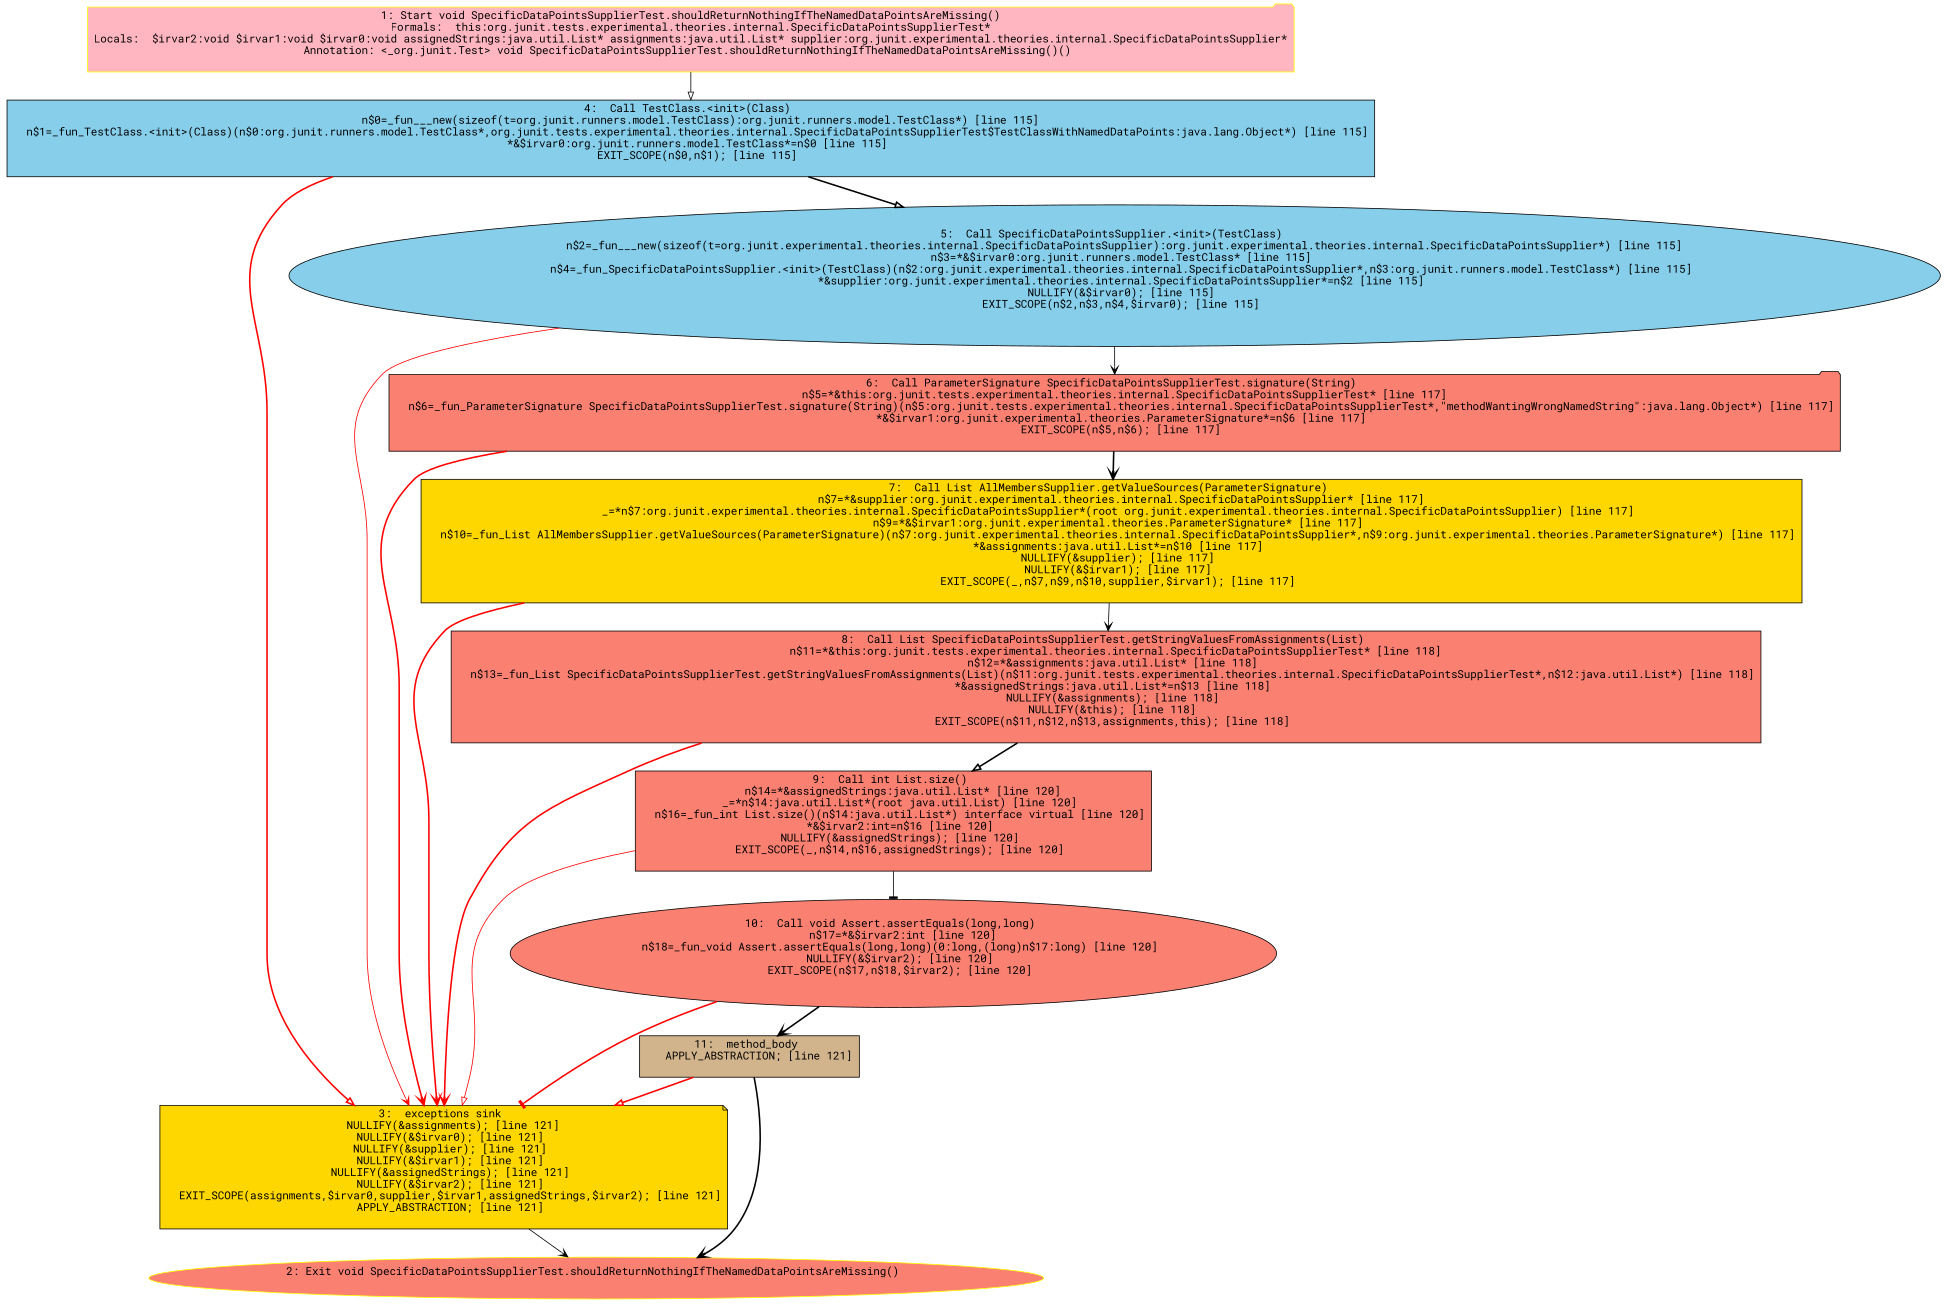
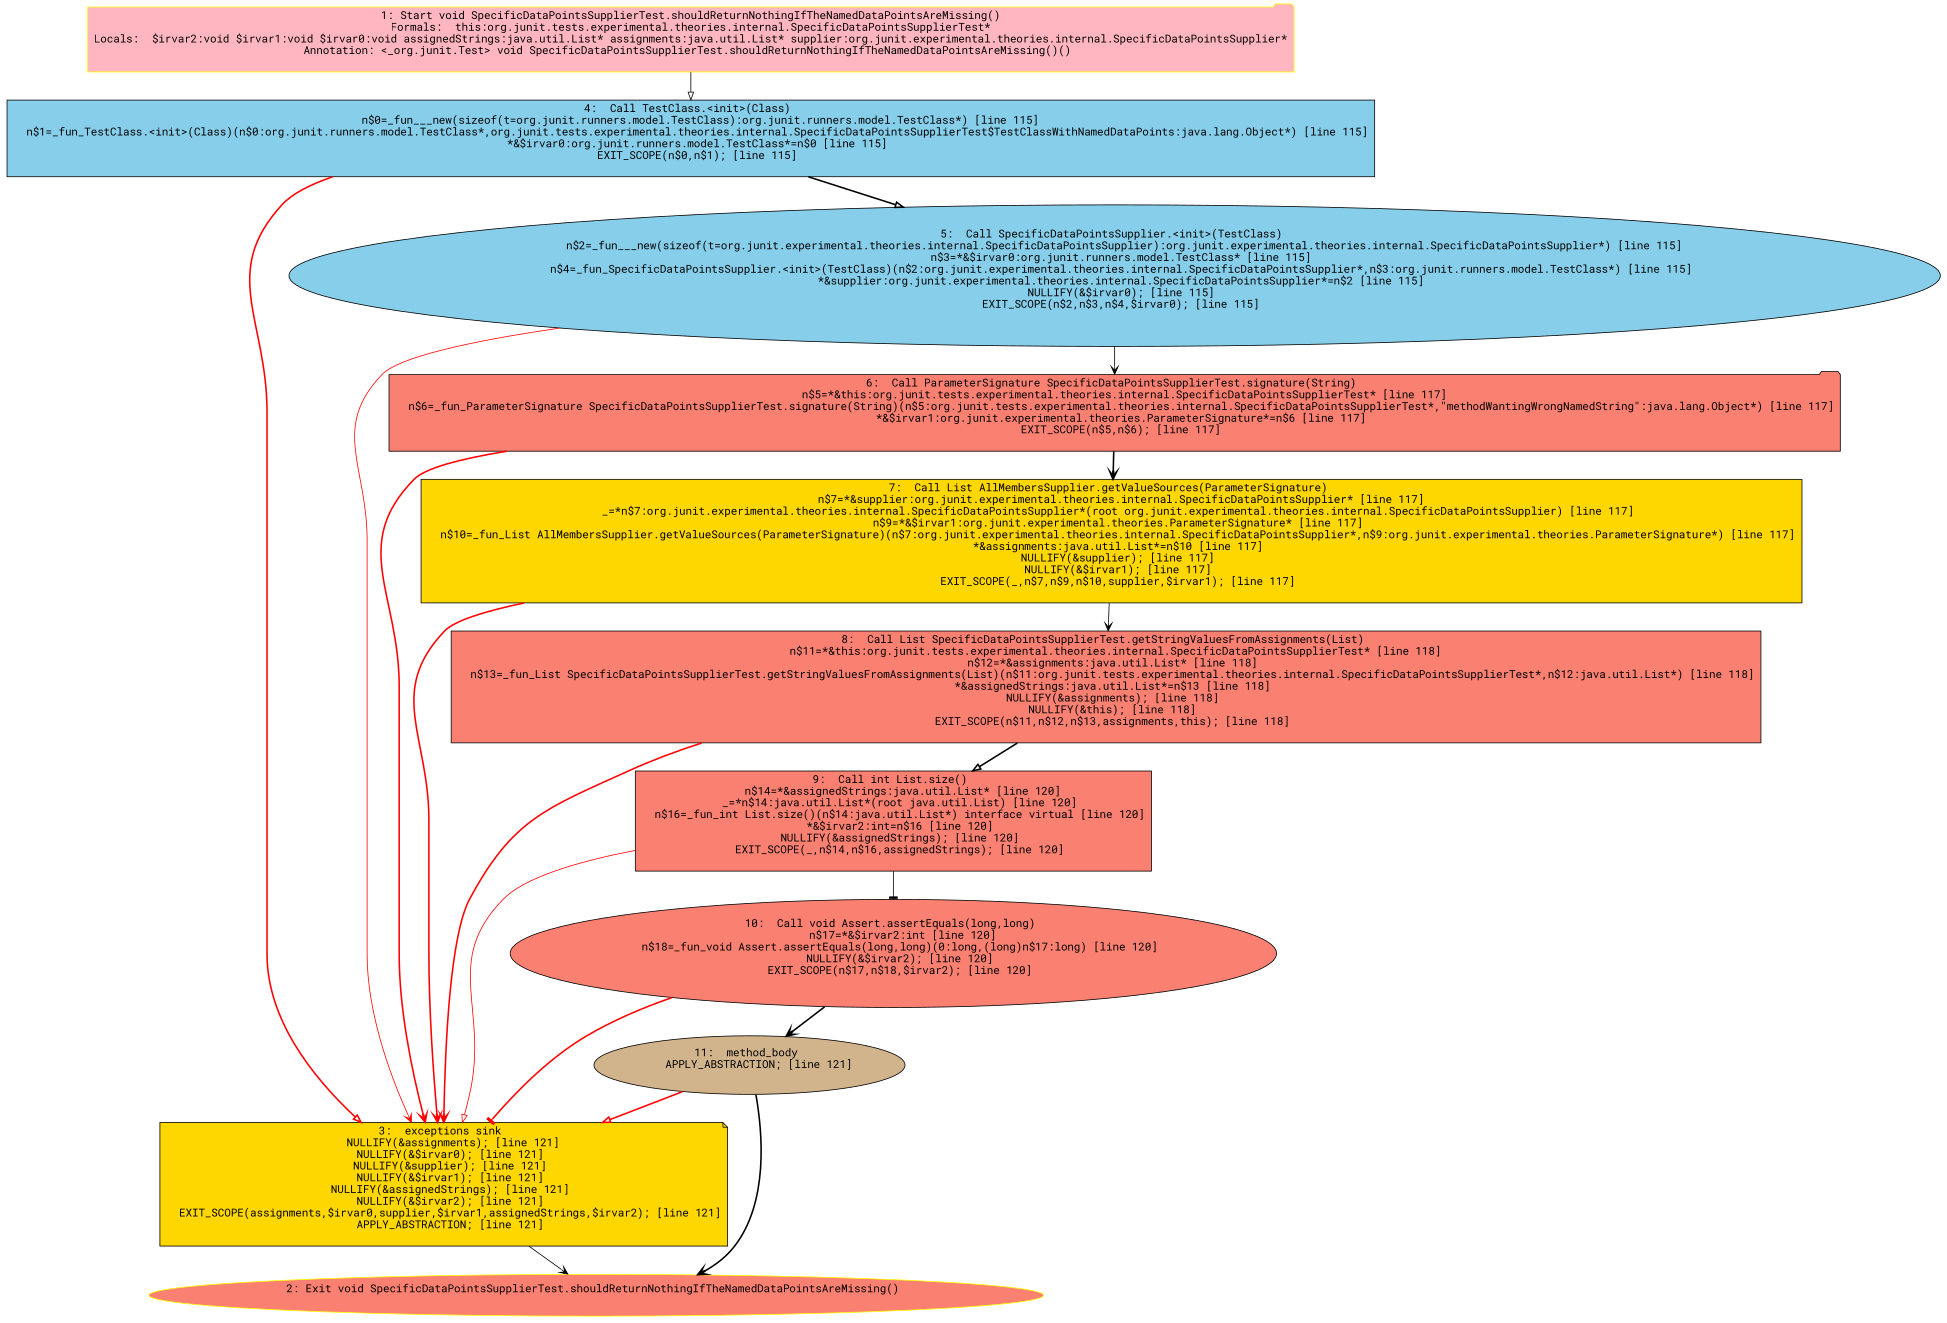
node "11:  method_body APPLY_ABSTRACTION; [line 121]": shape box -> ellipse
